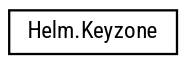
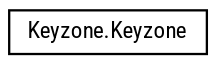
node "Helm.Keyzone": label "Helm.Keyzone" -> "Keyzone.Keyzone"
